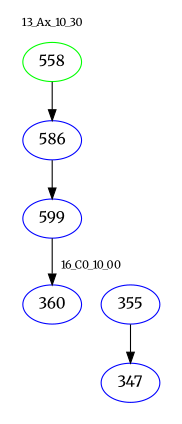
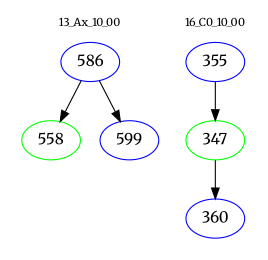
cluster "13_Ax_10_30": label "13_Ax_10_30" -> "13_Ax_10_00"
edge "558" -> "586": reversed
edge "599" -> "360": now "347" -> "360"
node "347": color blue -> green
